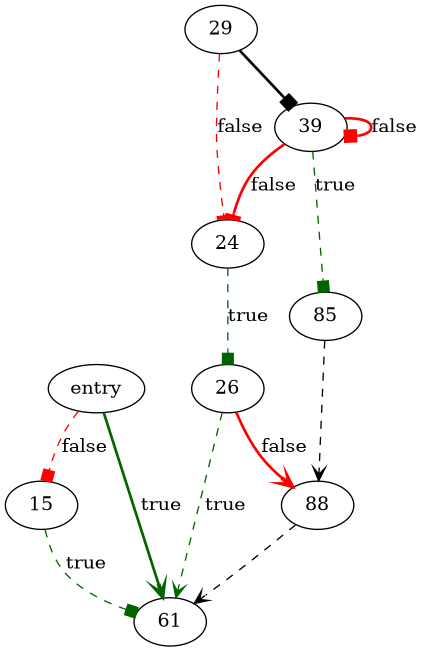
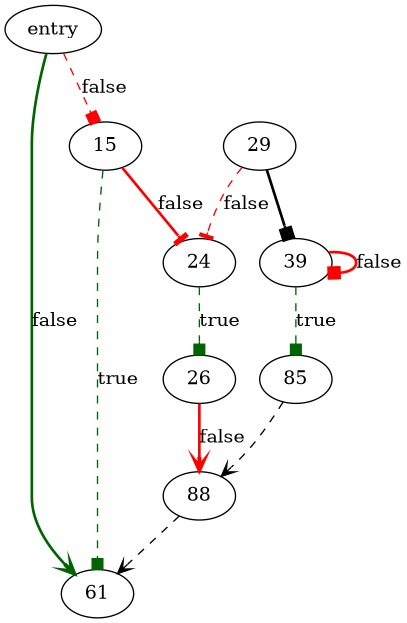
edge "39" -> "24": now "15" -> "24"
edge "26" -> "61": removed, label "true"
edge "entry" -> "61": label "true" -> "false"
